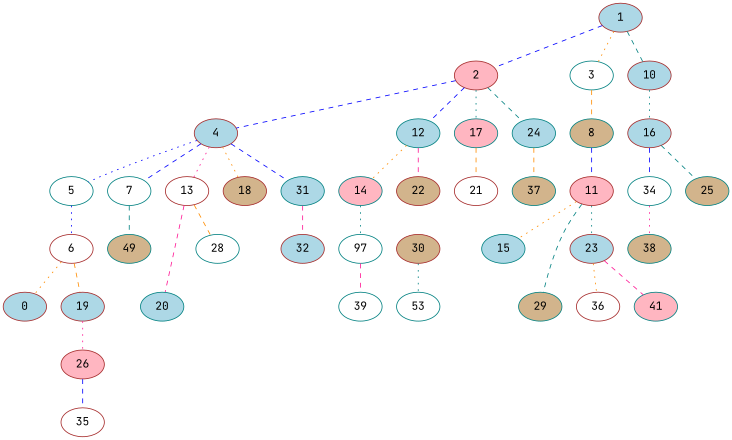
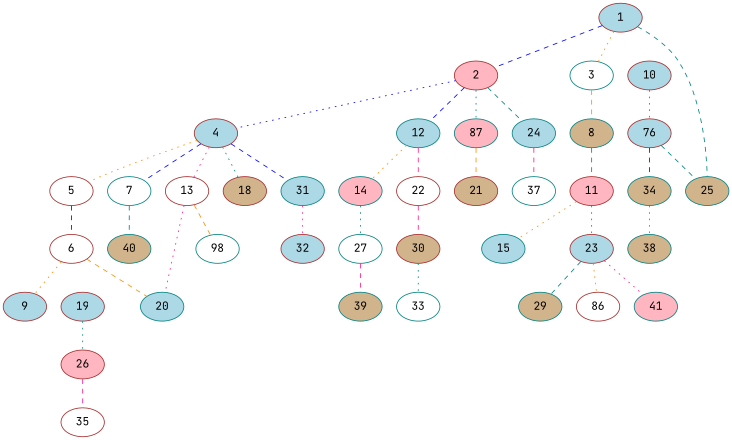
edge "1" -- "10": now "1" -- "25"
edge "2" -- "4": style dashed -> dotted
node "17": label "17" -> "87"
node "16": label "16" -> "76"
edge "4" -- "5": color blue -> darkorange
edge "4" -- "18": color darkorange -> teal
edge "24" -- "37": color darkorange -> deeppink
edge "8" -- "11": color blue -> teal
node "5": color teal -> brown
node "22": fillcolor tan -> white
node "21": fillcolor white -> tan
node "37": fillcolor tan -> white
node "34": fillcolor white -> tan
edge "5" -- "6": style dotted -> dashed
edge "31" -- "32": style dashed -> dotted
edge "22" -- "30": added
edge "11" -- "29": now "23" -- "29"
node "49": label "49" -> "40"
edge "13" -- "20": style dashed -> dotted
node "28": label "28" -> "98"
node "97": label "97" -> "27"
edge "6" -- "19": now "6" -- "20"
edge "23" -- "41": style dashed -> dotted
node "0": label "0" -> "9"
node "39": fillcolor white -> tan
node "53": label "53" -> "33"
node "36": label "36" -> "86"
edge "19" -- "26": color deeppink -> teal
edge "26" -- "35": color blue -> deeppink
